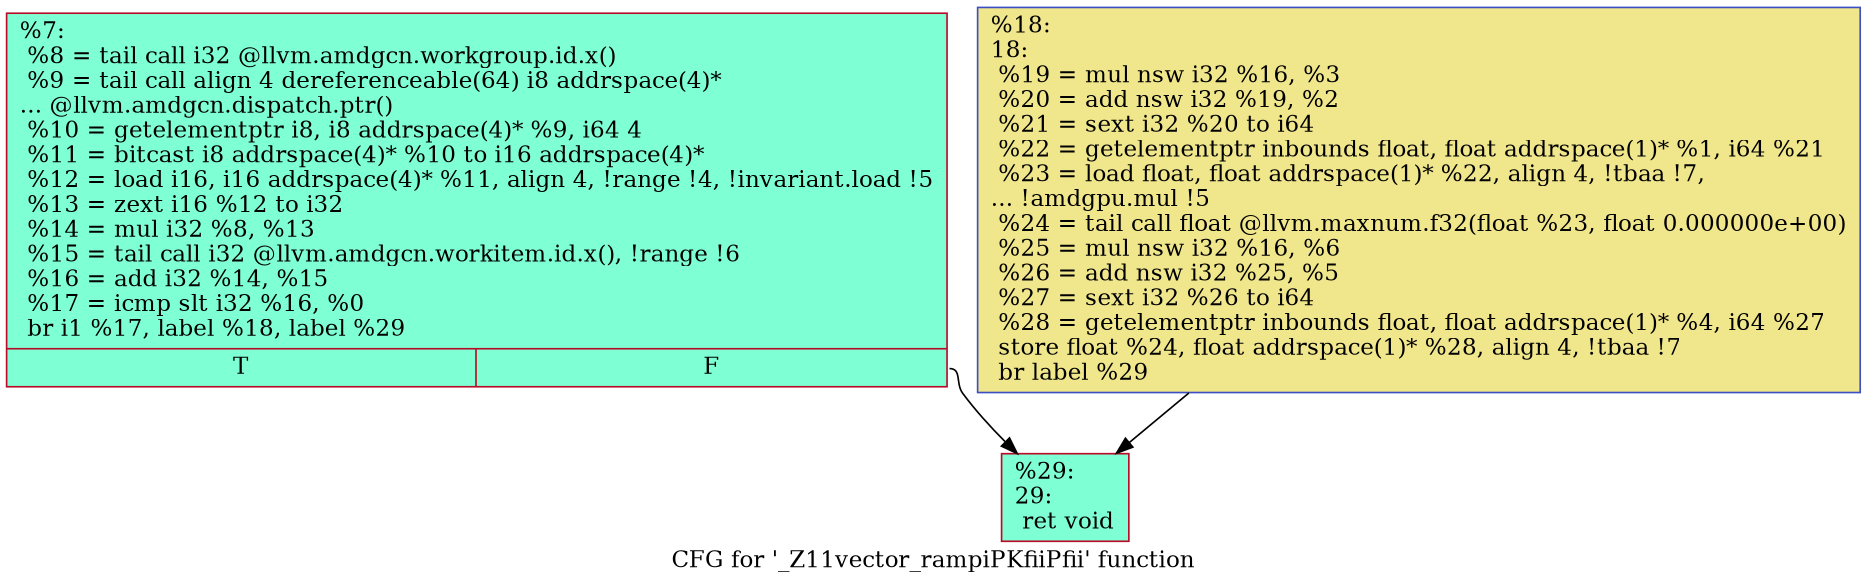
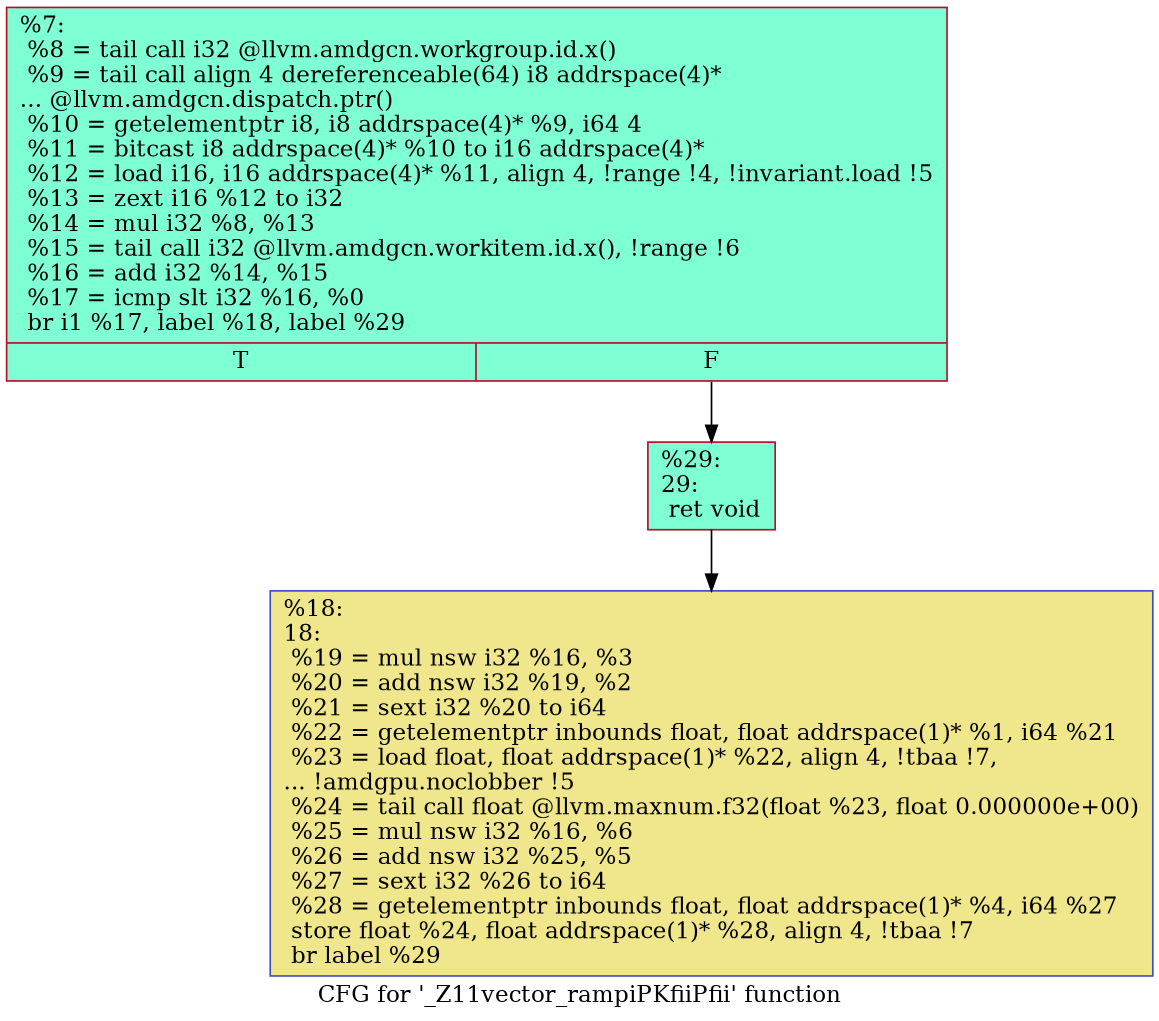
node "%18:": text "... !amdgpu.mul !5" -> "... !amdgpu.noclobber !5"
edge "%18:" -> "%29:": reversed
